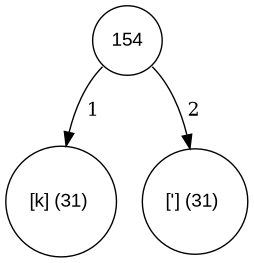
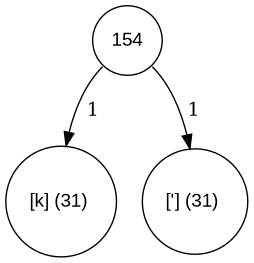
edge "154" -> "['] (31)": label " 2" -> " 1"
